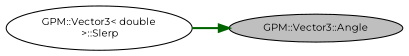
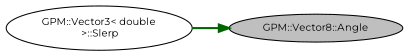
node "GPM::Vector3::Angle": label "GPM::Vector3::Angle" -> "GPM::Vector8::Angle"
